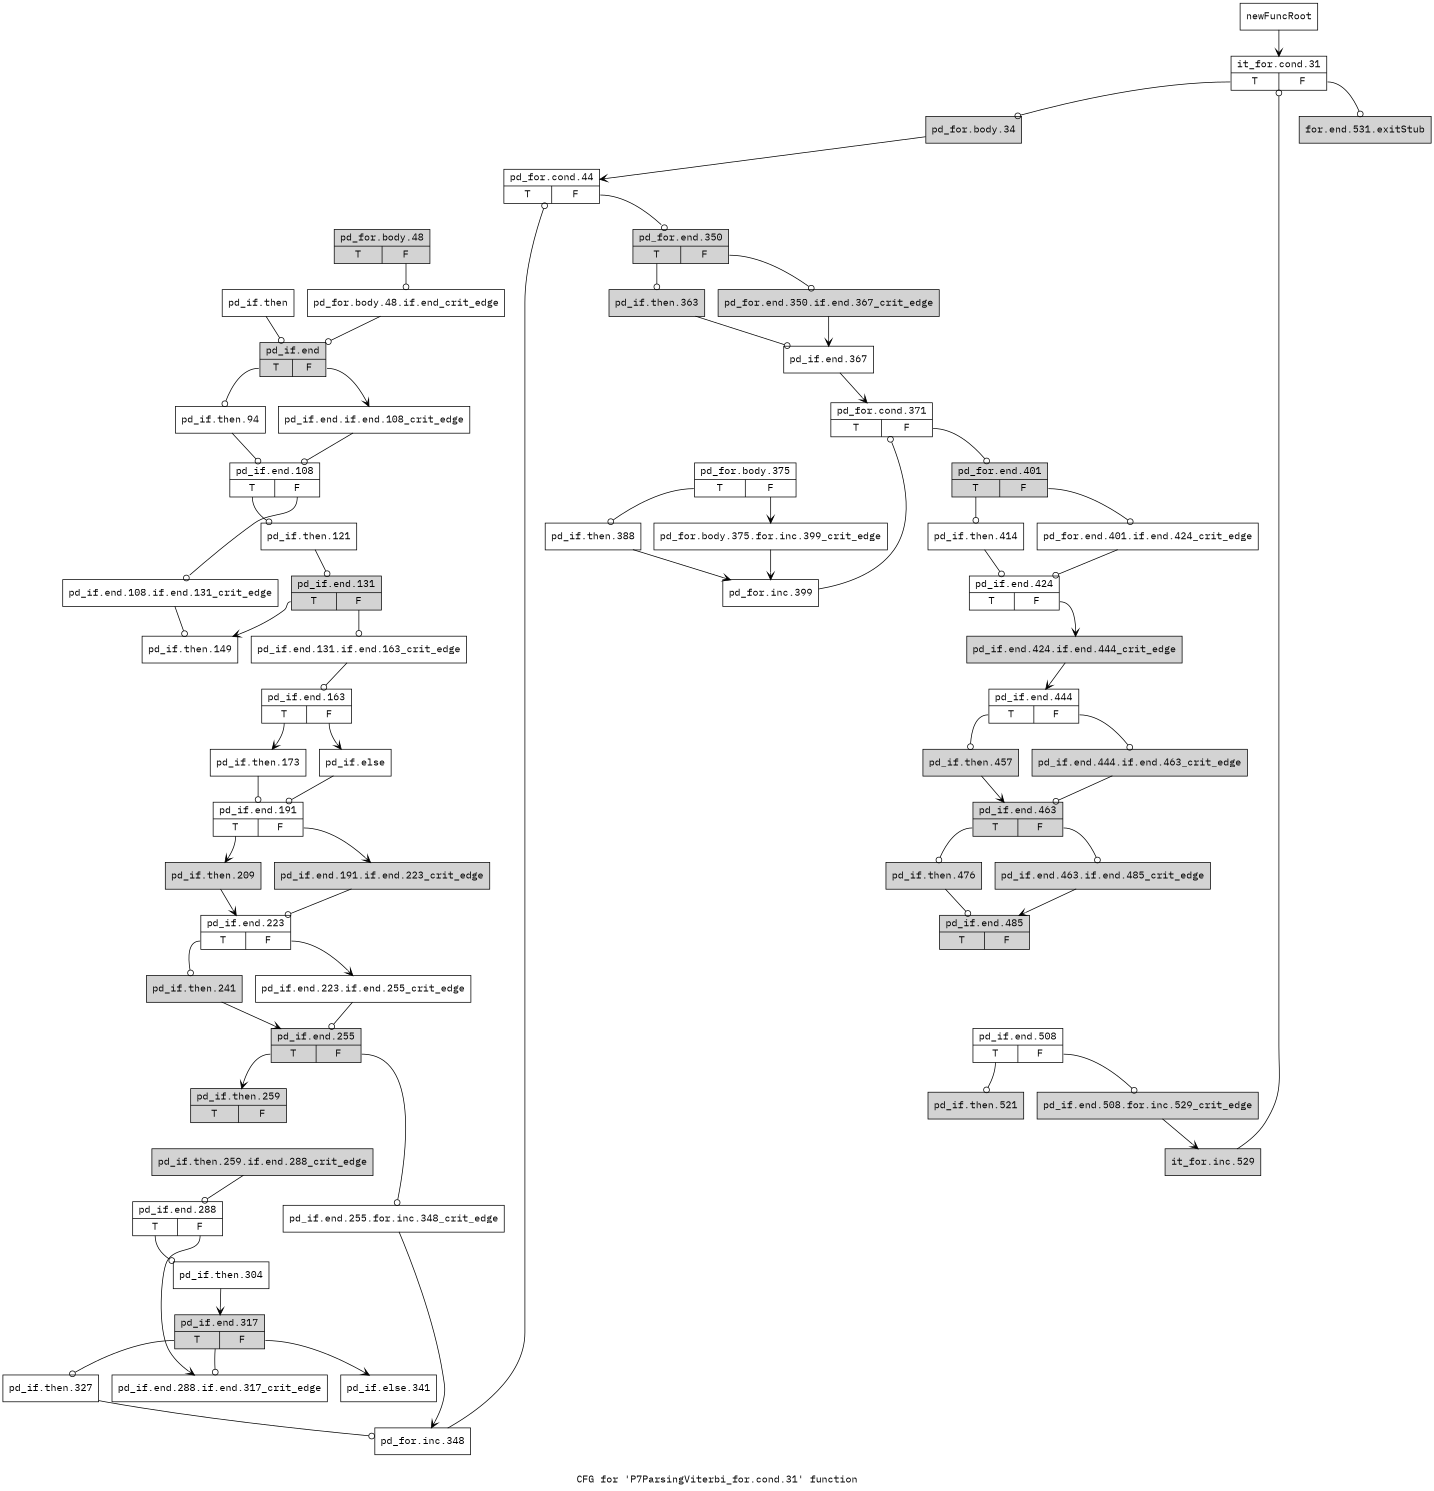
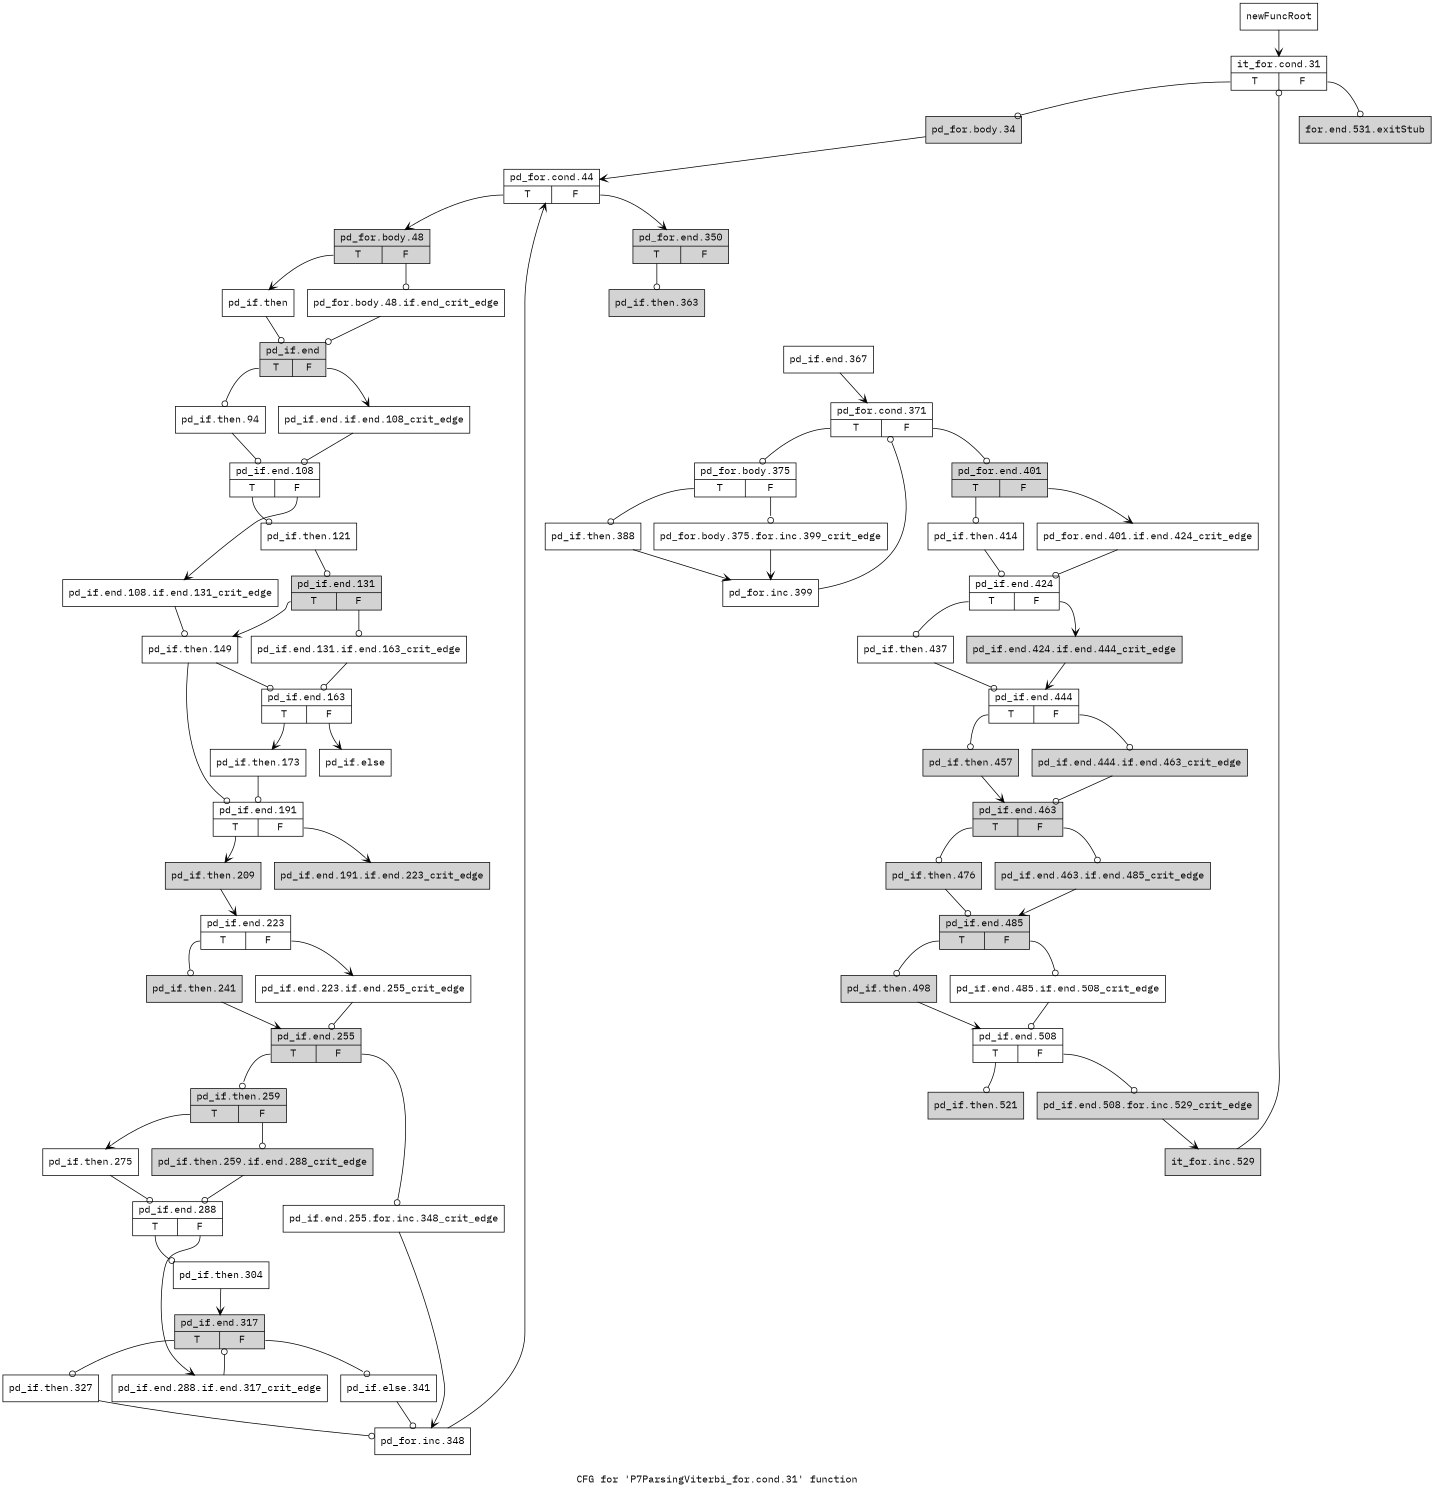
edge "pd_for.cond.44" -> "pd_for.body.48": added
edge "pd_for.cond.44" -> "pd_for.end.350": arrowhead odot -> vee
edge "pd_for.body.48" -> "pd_if.then": added
node "pd_for.end.350.if.end.367_crit_edge": removed
edge "pd_if.then.363" -> "pd_if.end.367": removed
edge "pd_for.cond.371" -> "pd_for.body.375": added
edge "pd_for.end.401" -> "pd_for.end.401.if.end.424_crit_edge": arrowhead odot -> vee
edge "pd_for.body.375" -> "pd_for.body.375.for.inc.399_crit_edge": arrowhead vee -> odot
edge "pd_if.end.108" -> "pd_if.end.108.if.end.131_crit_edge": arrowhead odot -> vee
node "pd_if.then.437": added
edge "pd_if.then.149" -> "pd_if.end.163": added
edge "pd_if.else" -> "pd_if.end.191": now "pd_if.then.149" -> "pd_if.end.191"
edge "pd_for.inc.348" -> "pd_for.cond.44": arrowhead odot -> vee
edge "pd_if.end.191.if.end.223_crit_edge" -> "pd_if.end.223": removed
node "pd_if.then.498": added
node "pd_if.end.485.if.end.508_crit_edge": added
edge "pd_if.end.255" -> "pd_if.then.259": arrowhead vee -> odot
edge "pd_if.then.259" -> "pd_if.then.259.if.end.288_crit_edge": added
node "pd_if.then.275": added
edge "pd_if.end.317" -> "pd_if.else.341": arrowhead vee -> odot
edge "pd_if.end.317" -> "pd_if.end.288.if.end.317_crit_edge": reversed
edge "pd_if.else.341" -> "pd_for.inc.348": added
